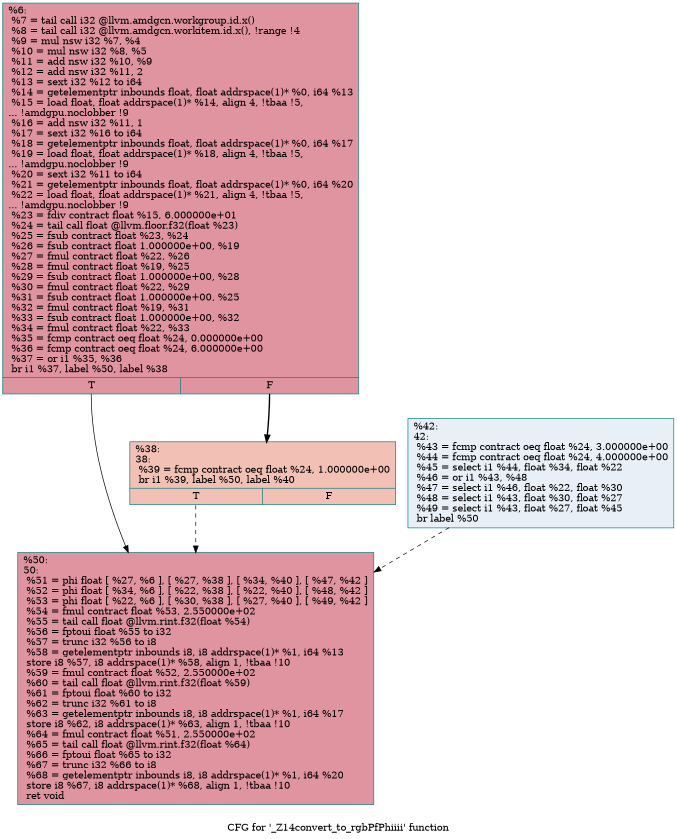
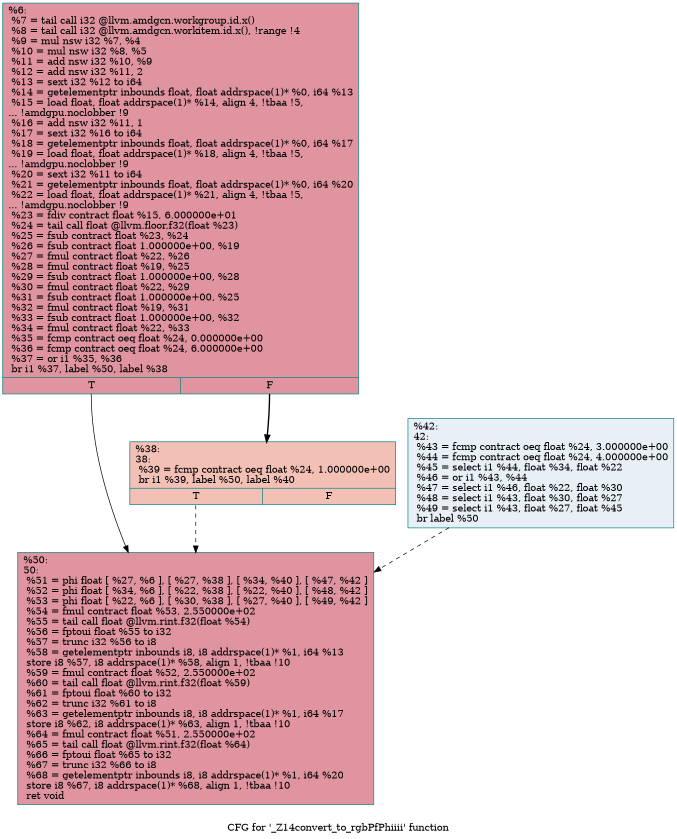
node "%42:": text "%46 = or i1 %43, %48" -> "%46 = or i1 %43, %44"
